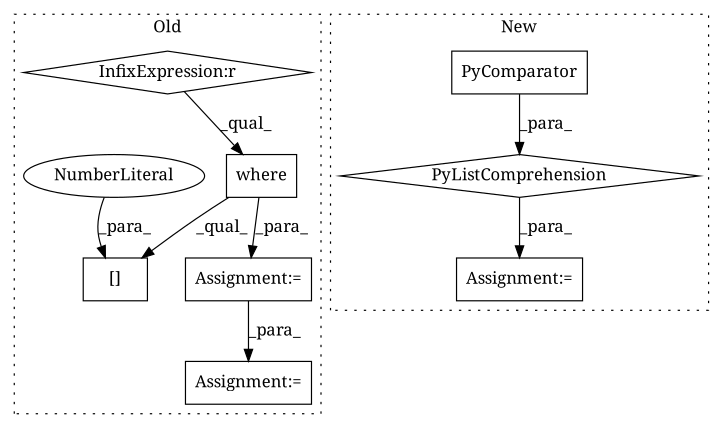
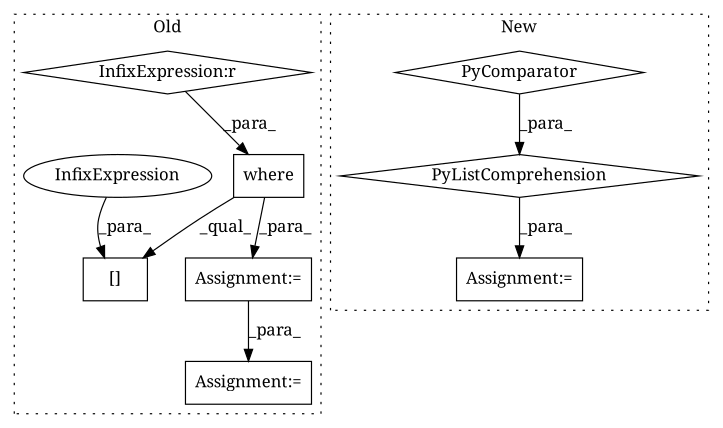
node "PyComparator": shape box -> diamond
edge "InfixExpression:r" -> "where": label "_qual_" -> "_para_"
node "NumberLiteral": label "NumberLiteral" -> "InfixExpression"
